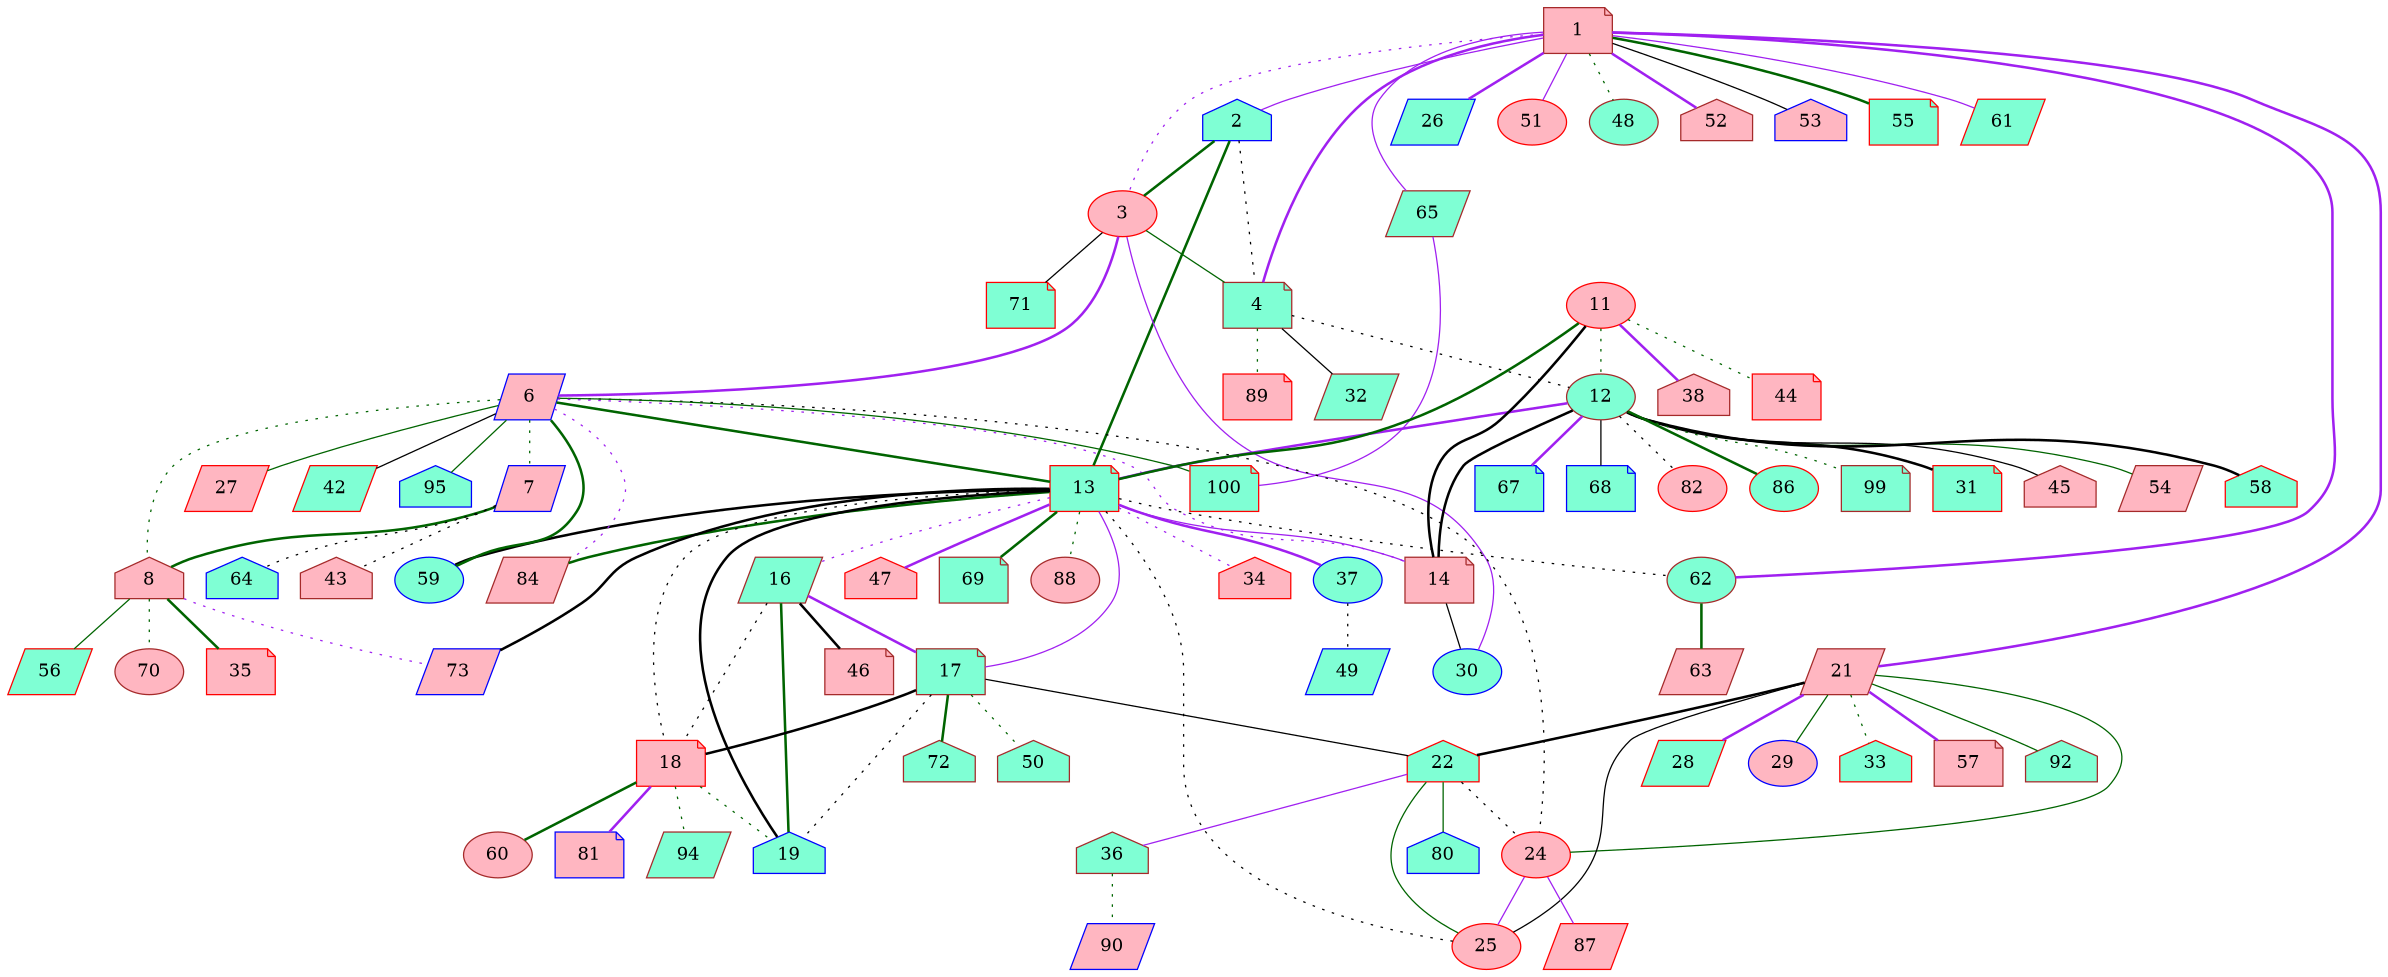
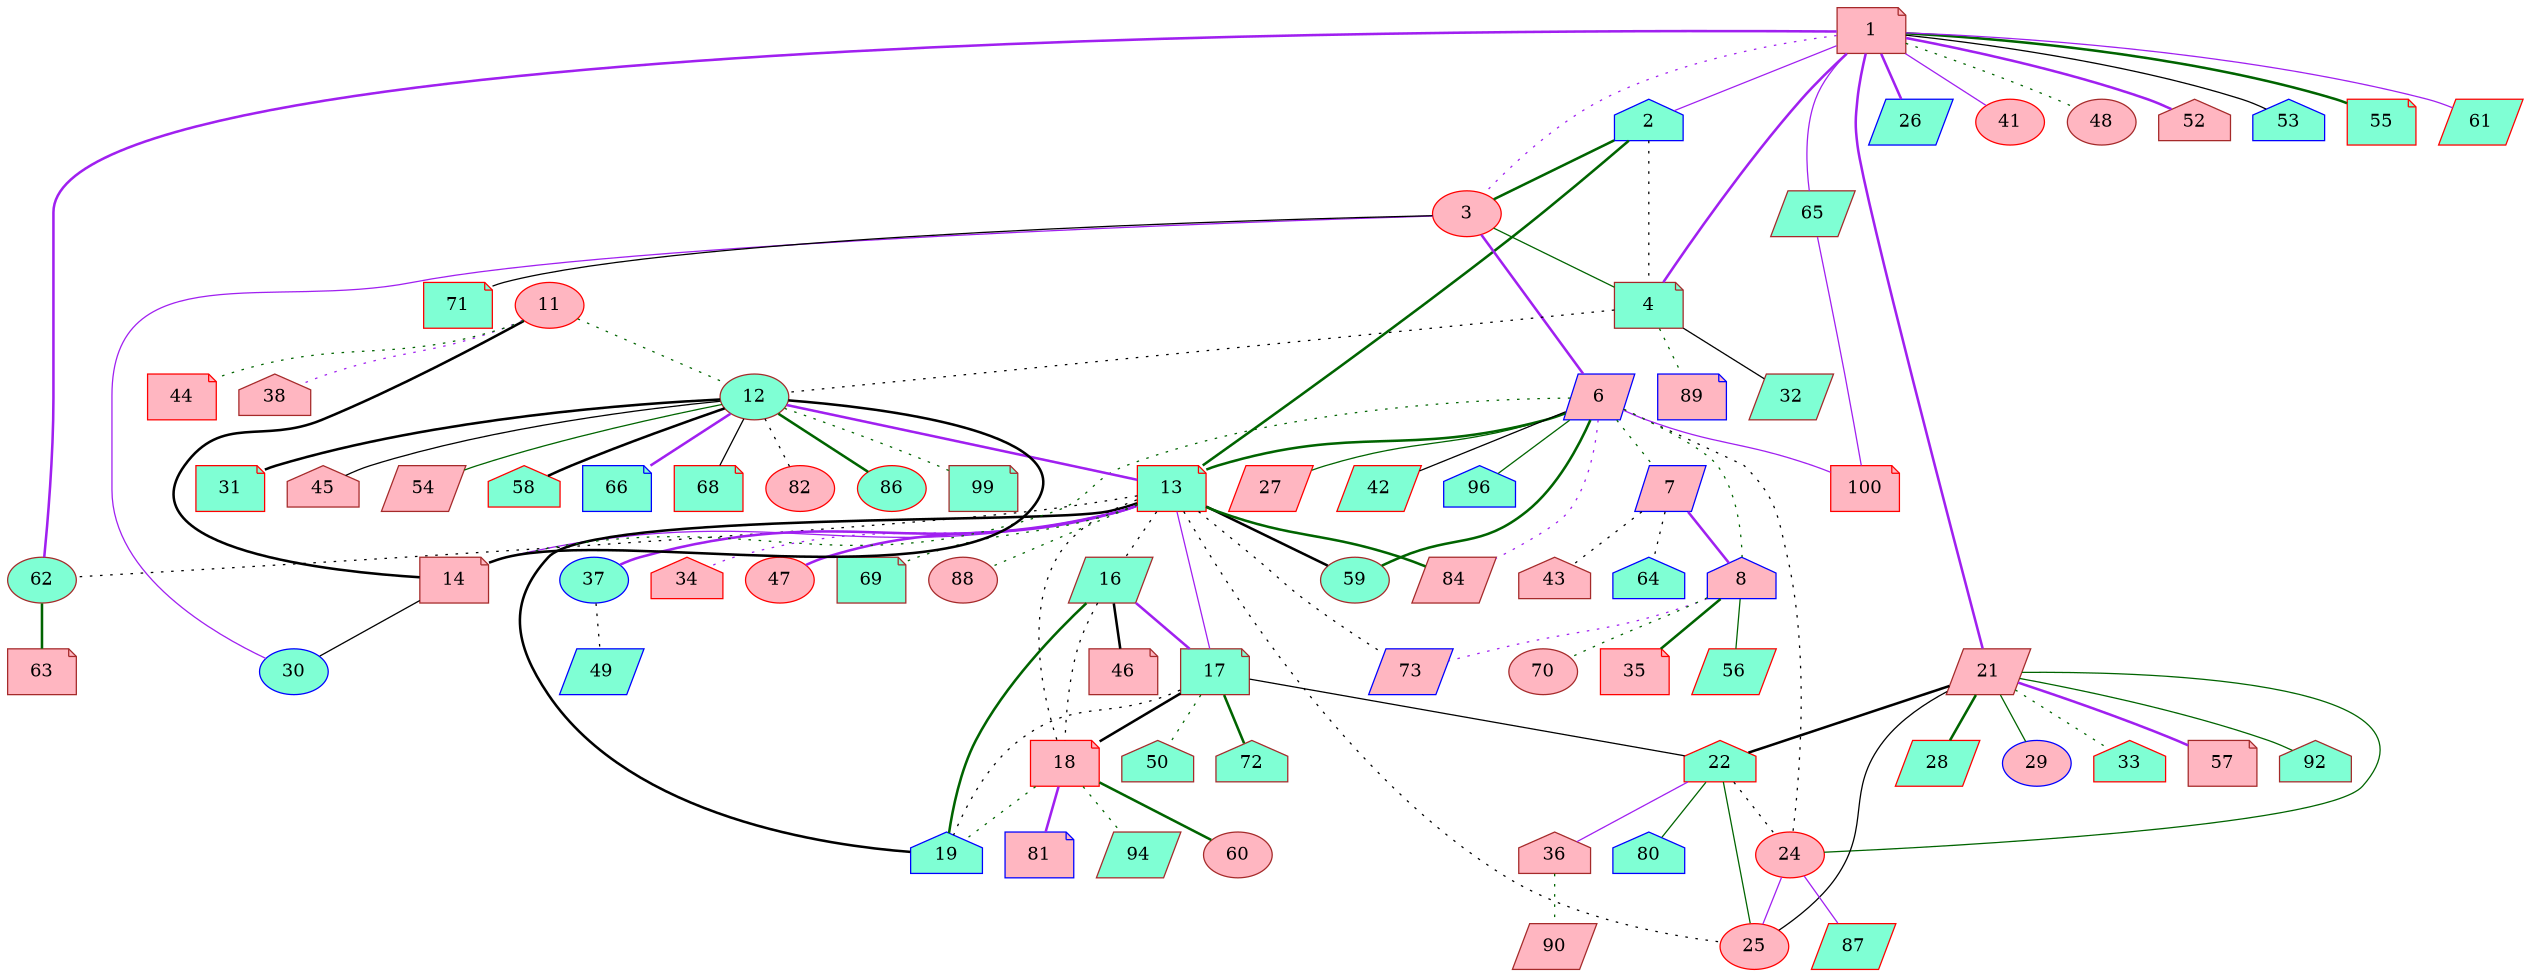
node "51": label "51" -> "41"
node "48": fillcolor aquamarine -> lightpink
node "53": fillcolor lightpink -> aquamarine
edge "11" -- "38": style bold -> dotted
node "89": color red -> blue
edge "11" -- "13": removed
edge "6" -- "100": color darkgreen -> purple
edge "6" -- "14": color purple -> darkgreen
node "95": label "95" -> "96"
node "100": fillcolor aquamarine -> lightpink
node "67": label "67" -> "66"
node "68": color blue -> red
edge "13" -- "16": color purple -> black
edge "7" -- "8": color darkgreen -> purple
edge "13" -- "69": style bold -> dotted
edge "13" -- "73": style bold -> dotted
node "8": color brown -> blue
node "59": color blue -> brown
node "47": shape house -> ellipse
node "63": shape parallelogram -> note
edge "21" -- "28": color purple -> darkgreen
node "36": fillcolor aquamarine -> lightpink
node "90": color blue -> brown
node "87": fillcolor lightpink -> aquamarine
